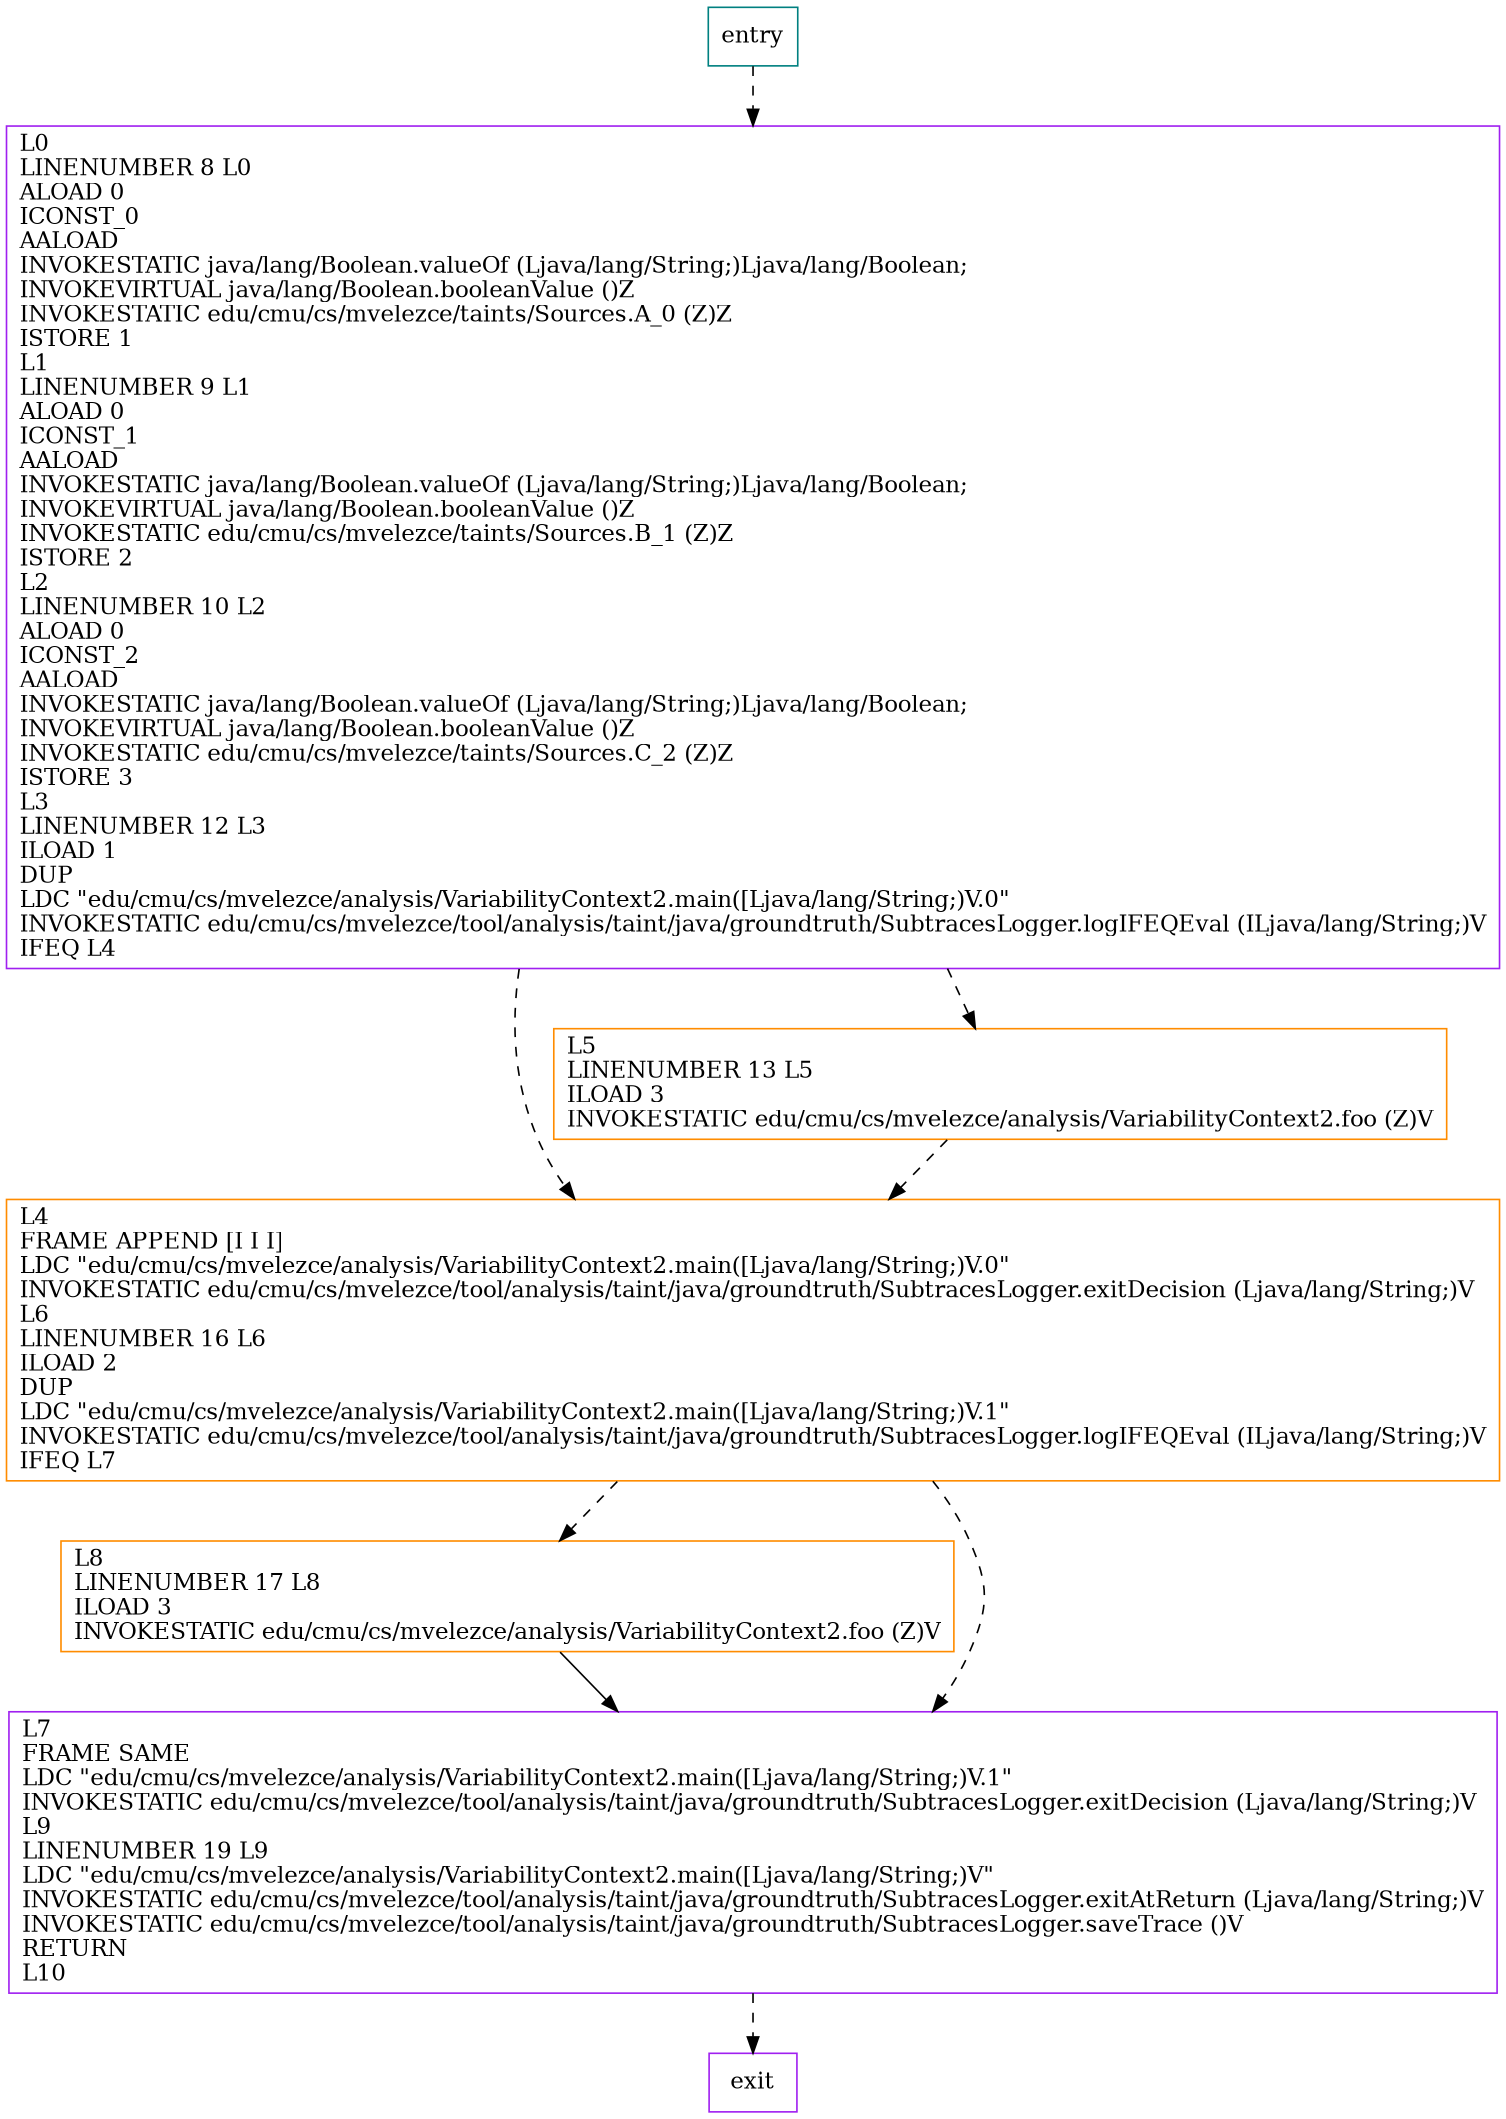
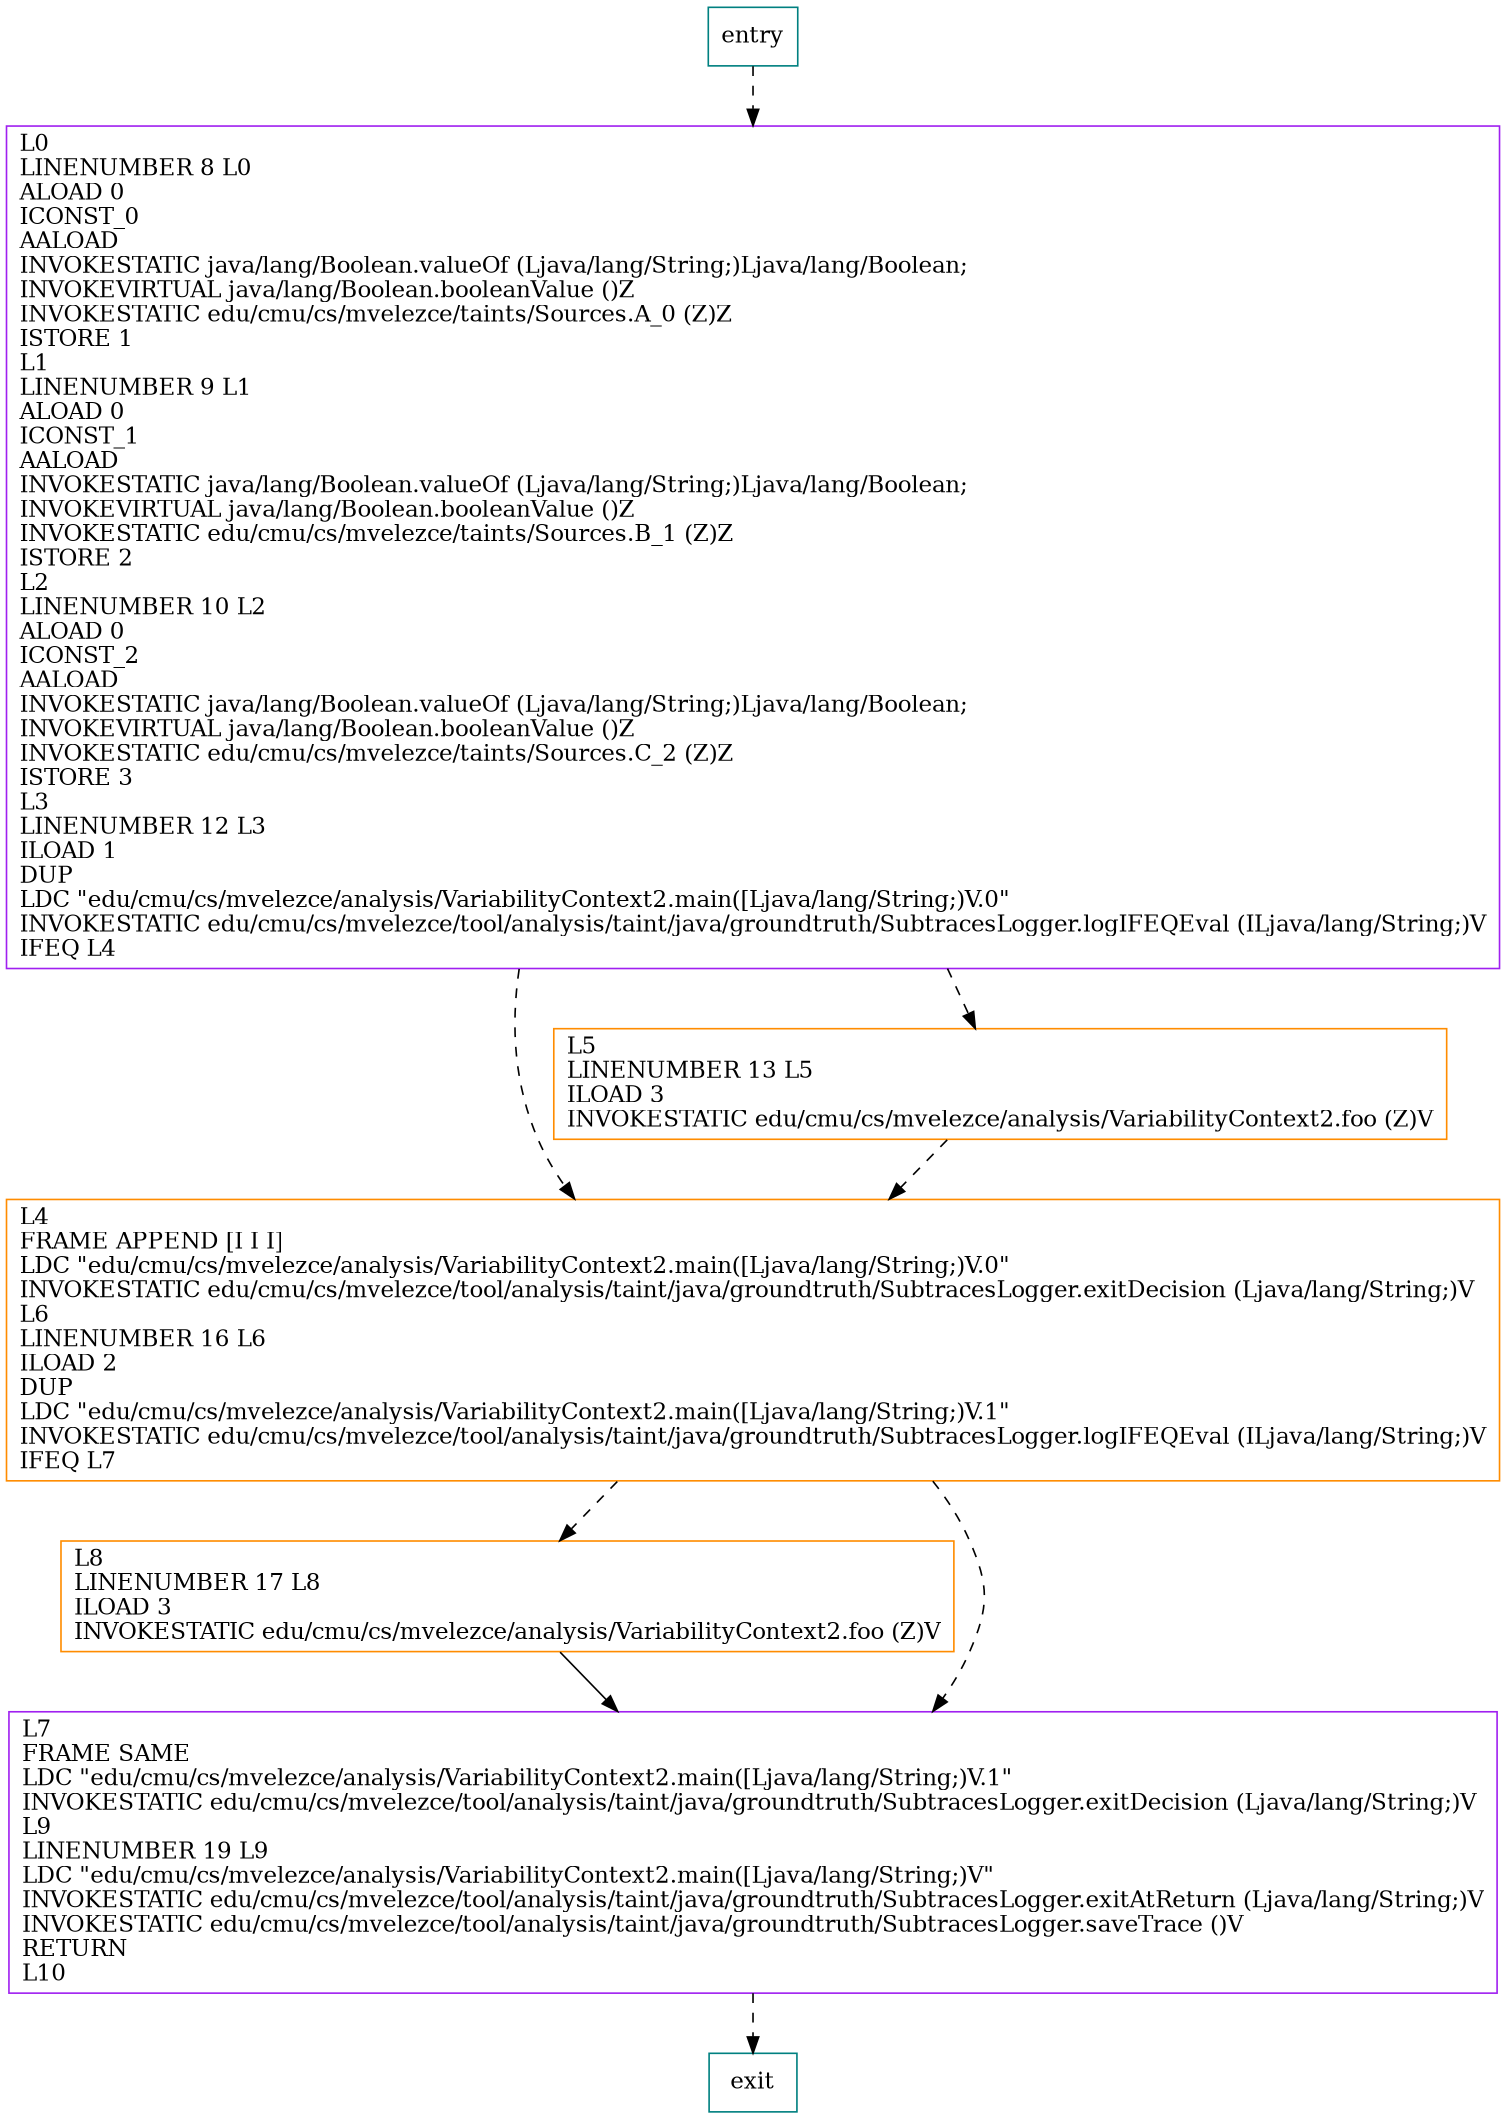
node "exit": color purple -> teal
